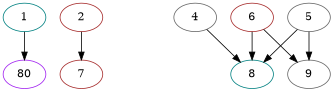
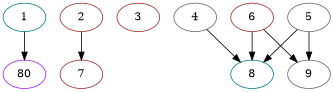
node "3": added
